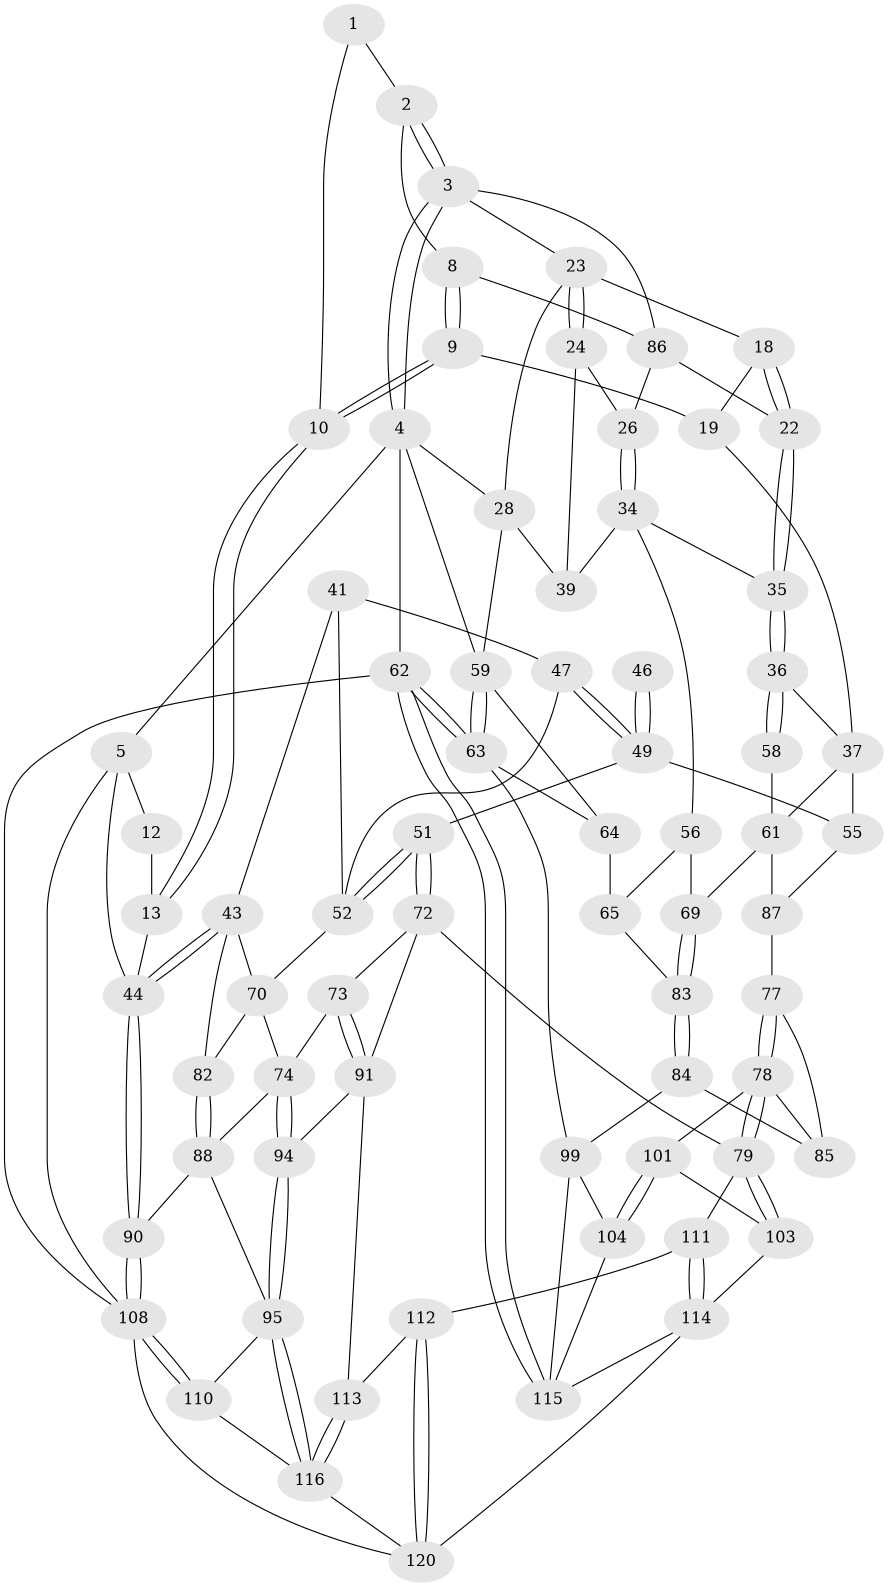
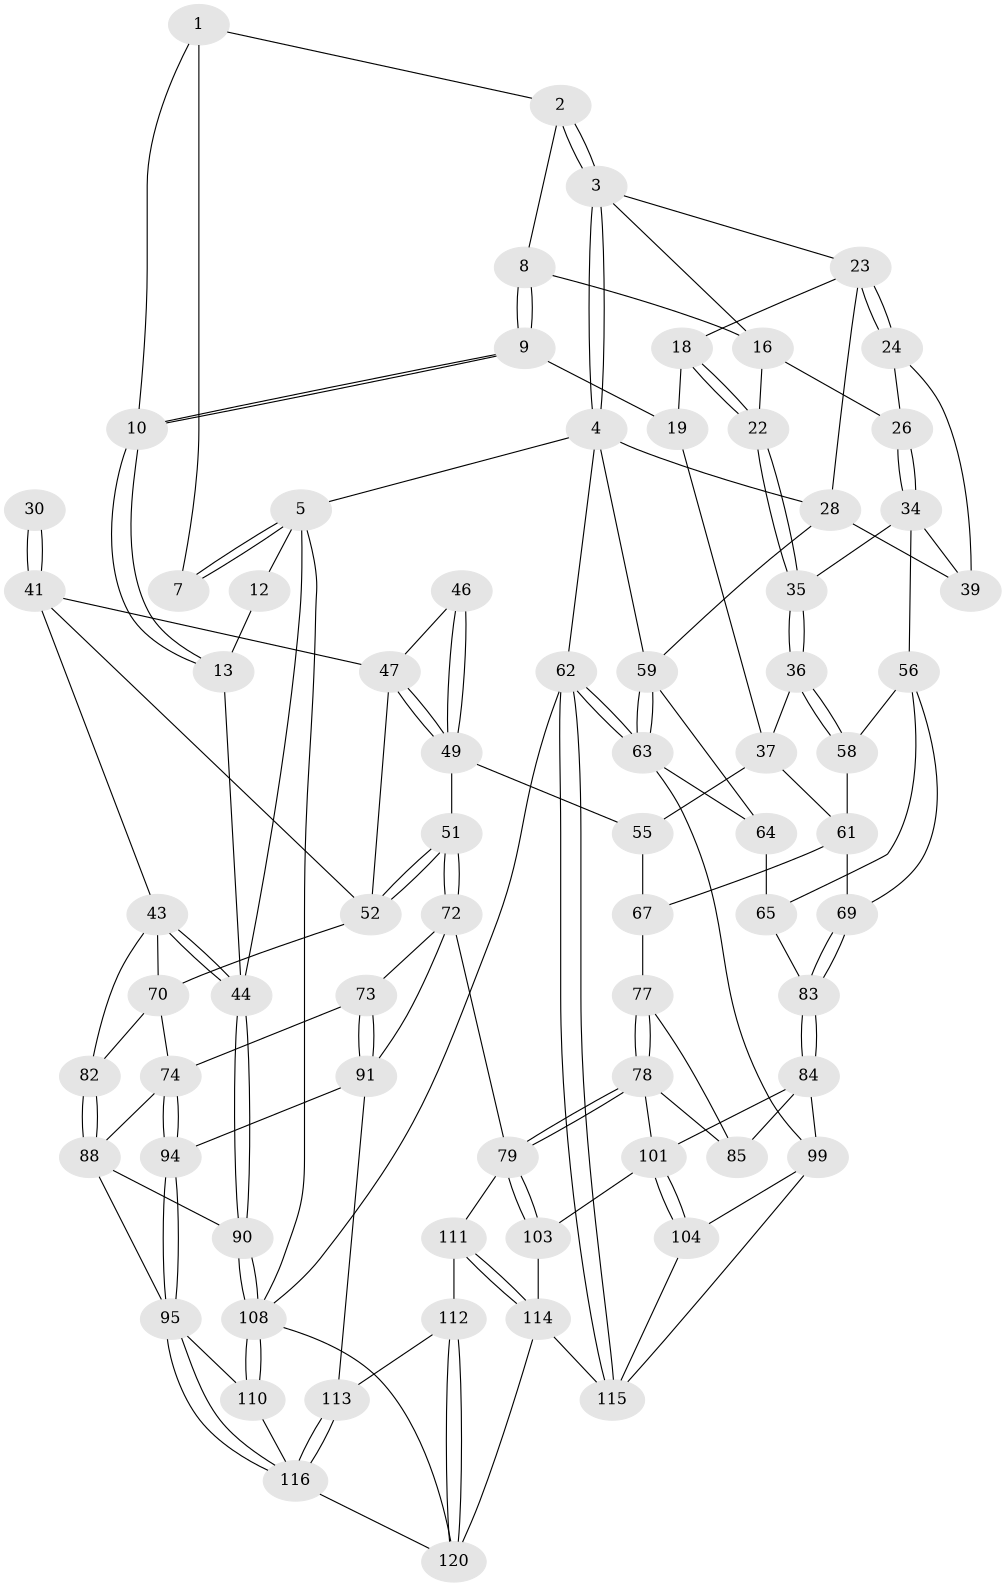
node "86": label "86" -> "16"
node "30": added
node "7": added
edge "46" -- "47": added
edge "56" -- "58": added
node "87": label "87" -> "67"
edge "84" -- "101": added
